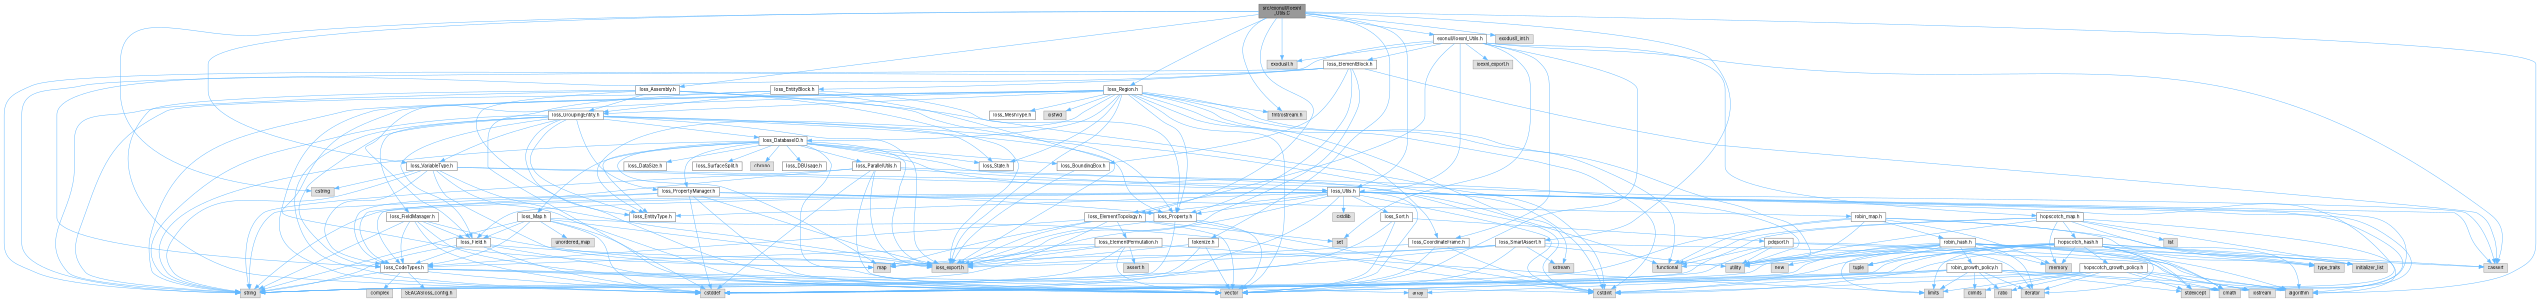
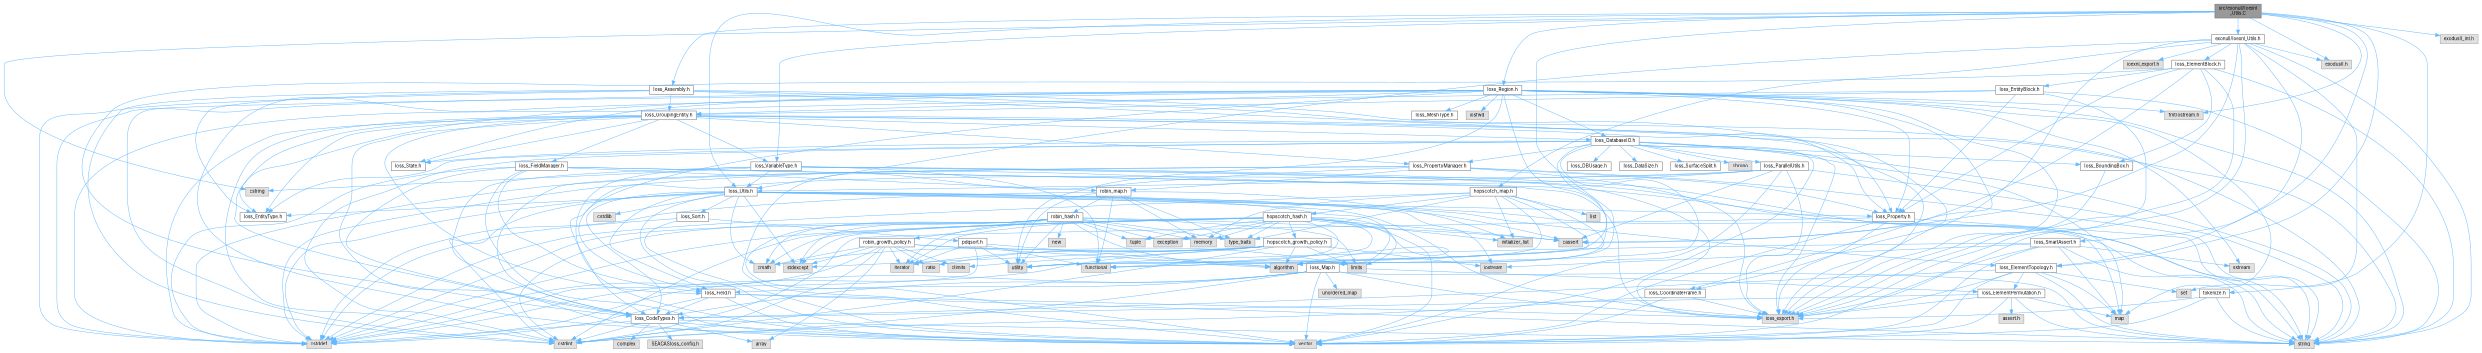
edge "Ioss_FieldManager.h" -> "robin_map.h": added
node "exception": added
edge "Ioss_ElementPermutation.h" -> "limits": reversed
